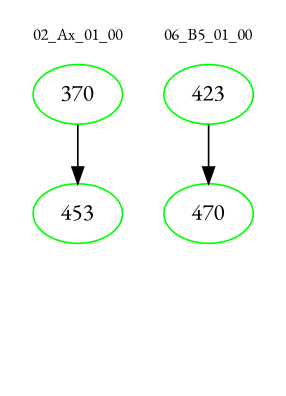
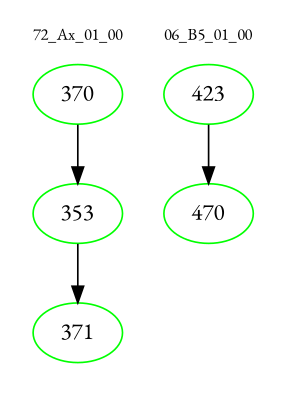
cluster "02_Ax_01_00": label "02_Ax_01_00" -> "72_Ax_01_00"
node "453": label "453" -> "353"
node "371": added
